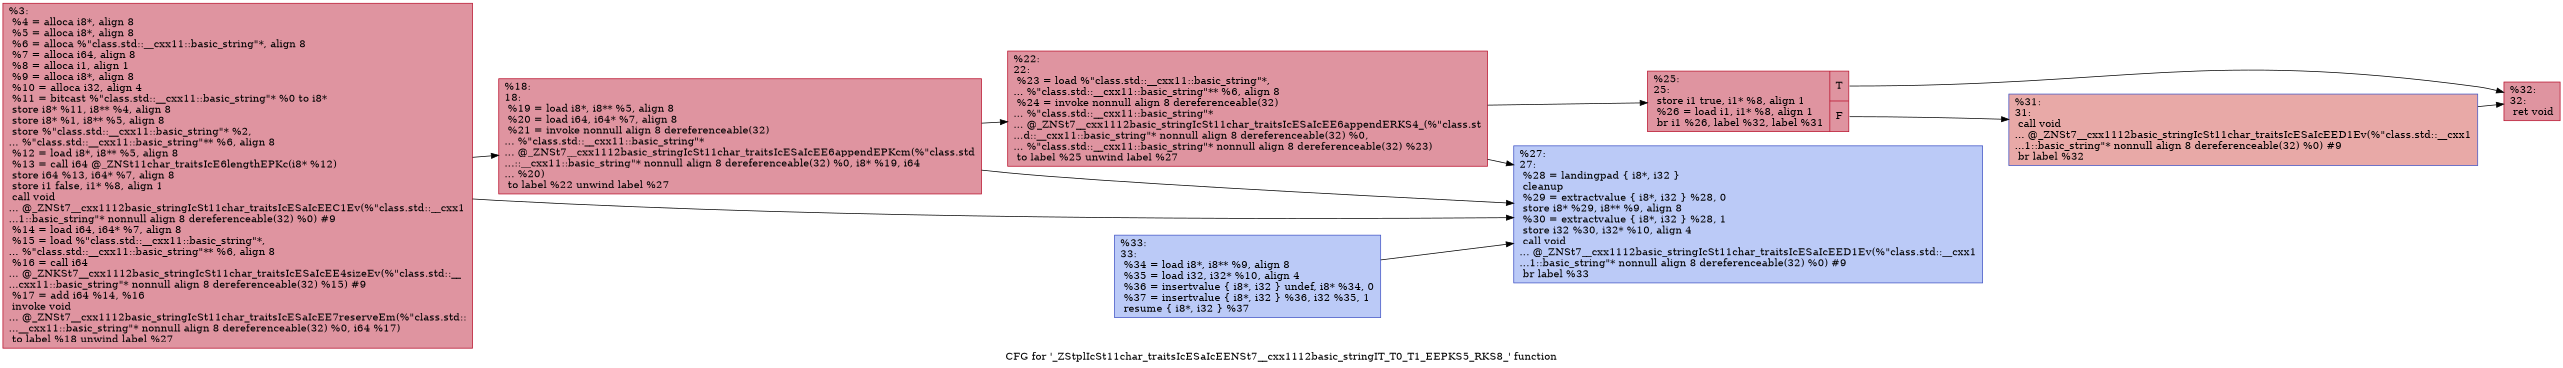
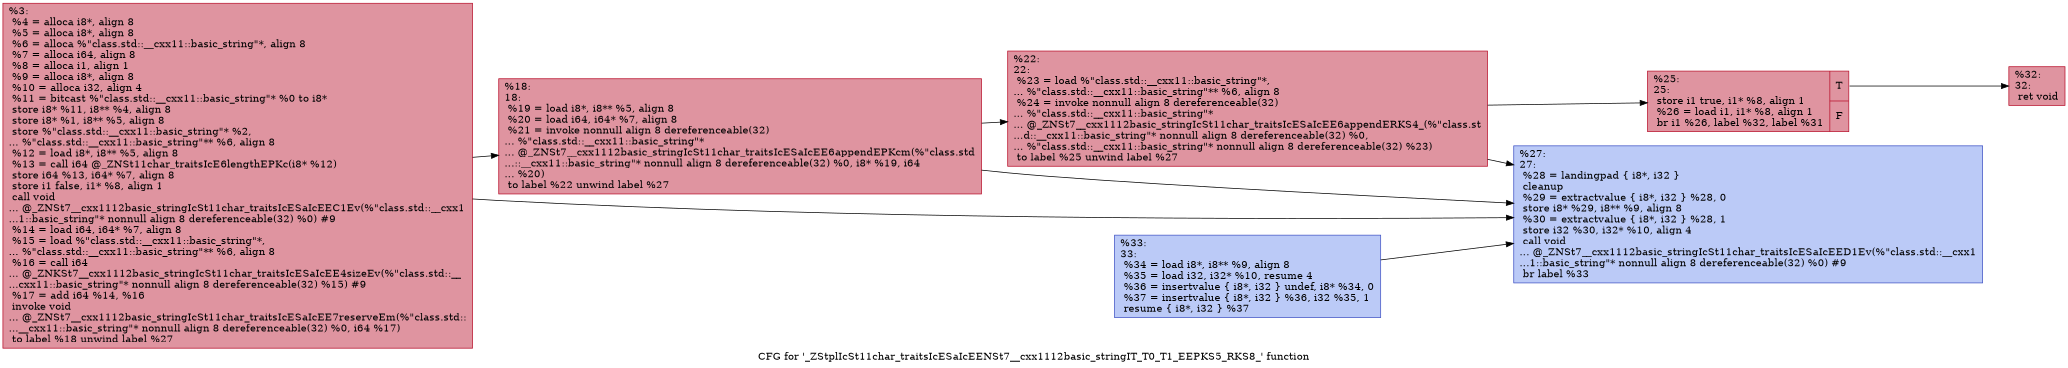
node "%31:": removed
node "%33:": text "%35 = load i32, i32* %10, align 4" -> "%35 = load i32, i32* %10, resume 4"
